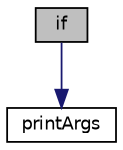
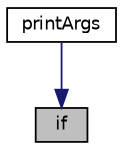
edge "if" -> "printArgs": reversed
